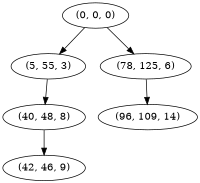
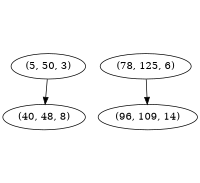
node "(0, 0, 0)": removed
node "(5, 55, 3)": label "(5, 55, 3)" -> "(5, 50, 3)"
node "(42, 46, 9)": removed
